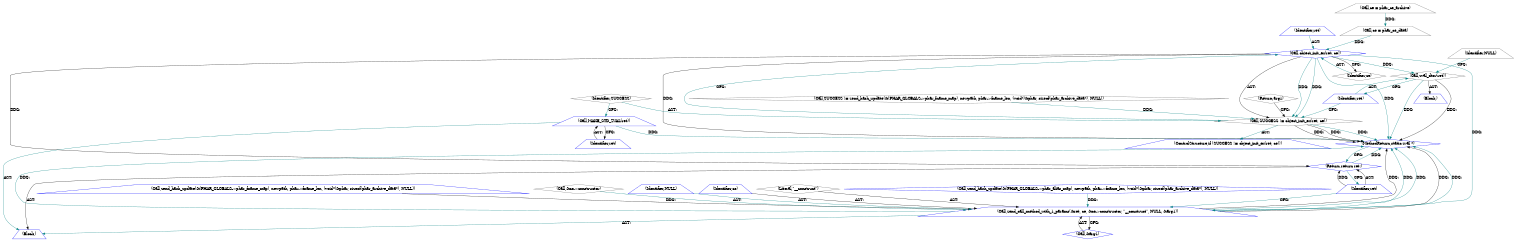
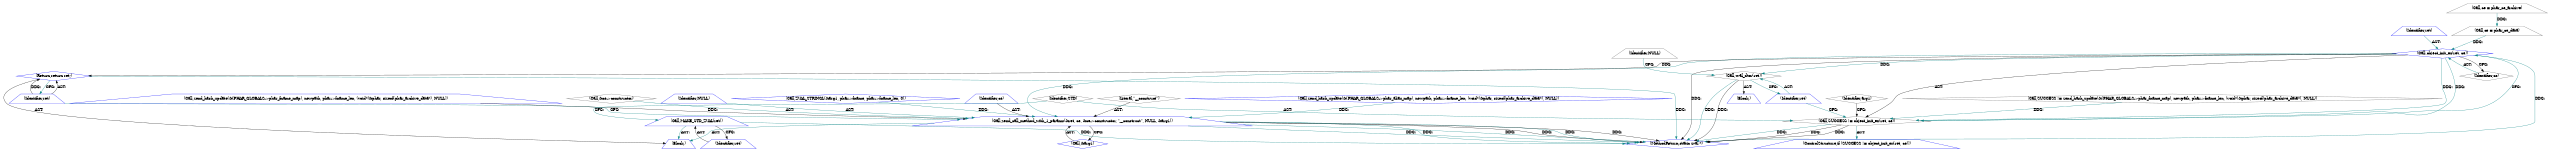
node "(Identifier,SUCCESS)": label "(Identifier,SUCCESS)" -> "(Identifier,STD)"
node "(Call,ZVAL_STRINGL(&arg1, phar->fname, phar->fname_len, 0))": added
node "(Return,arg1)": label "(Return,arg1)" -> "(Identifier,arg1)"
edge "(MethodReturn,static zval *)" -> "(Return,return ret;)": removed, label "CFG:"
